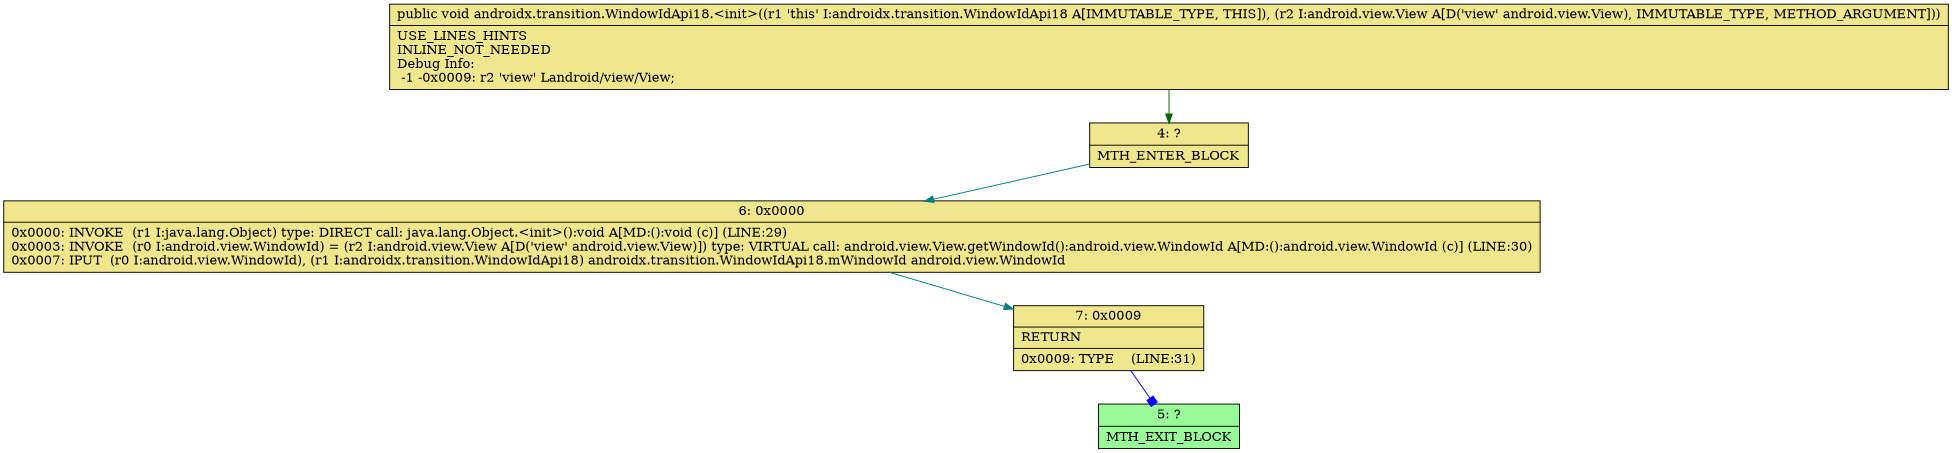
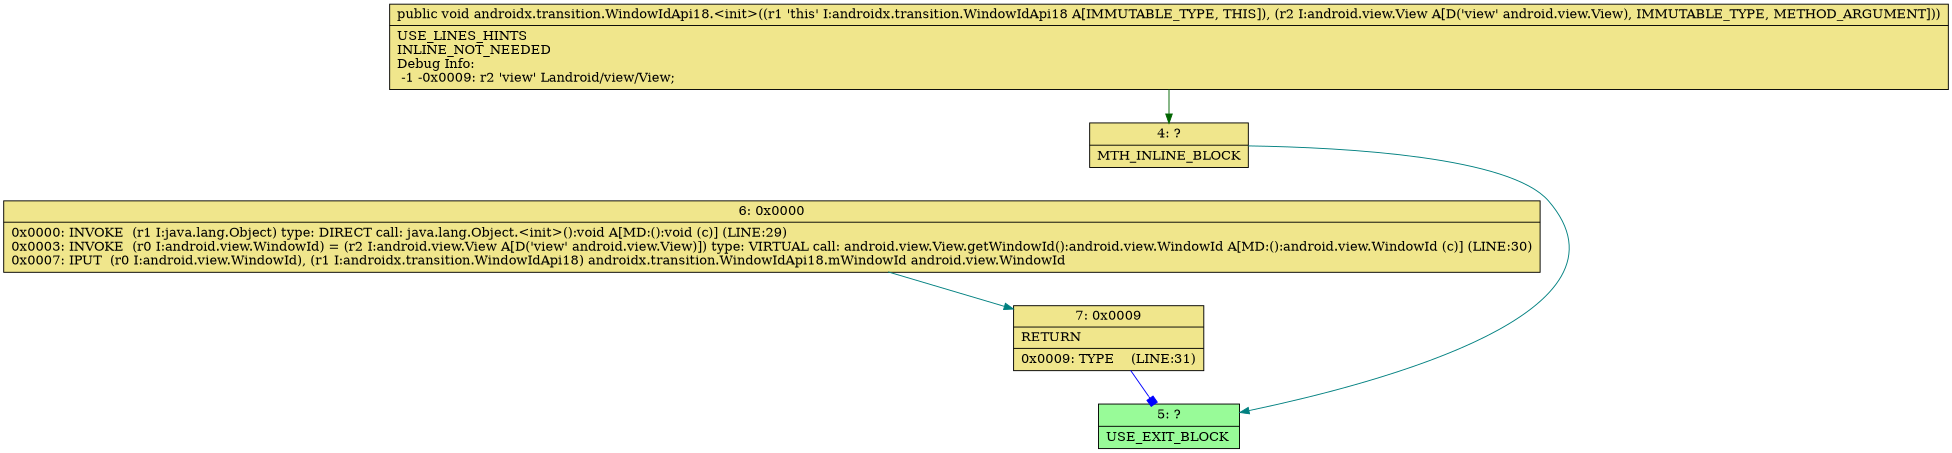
node "4: ?": text "MTH_ENTER_BLOCK" -> "MTH_INLINE_BLOCK"
edge "4: ?" -> "6: 0x0000": now "4: ?" -> "5: ?"
node "5: ?": text "MTH_EXIT_BLOCK" -> "USE_EXIT_BLOCK"
